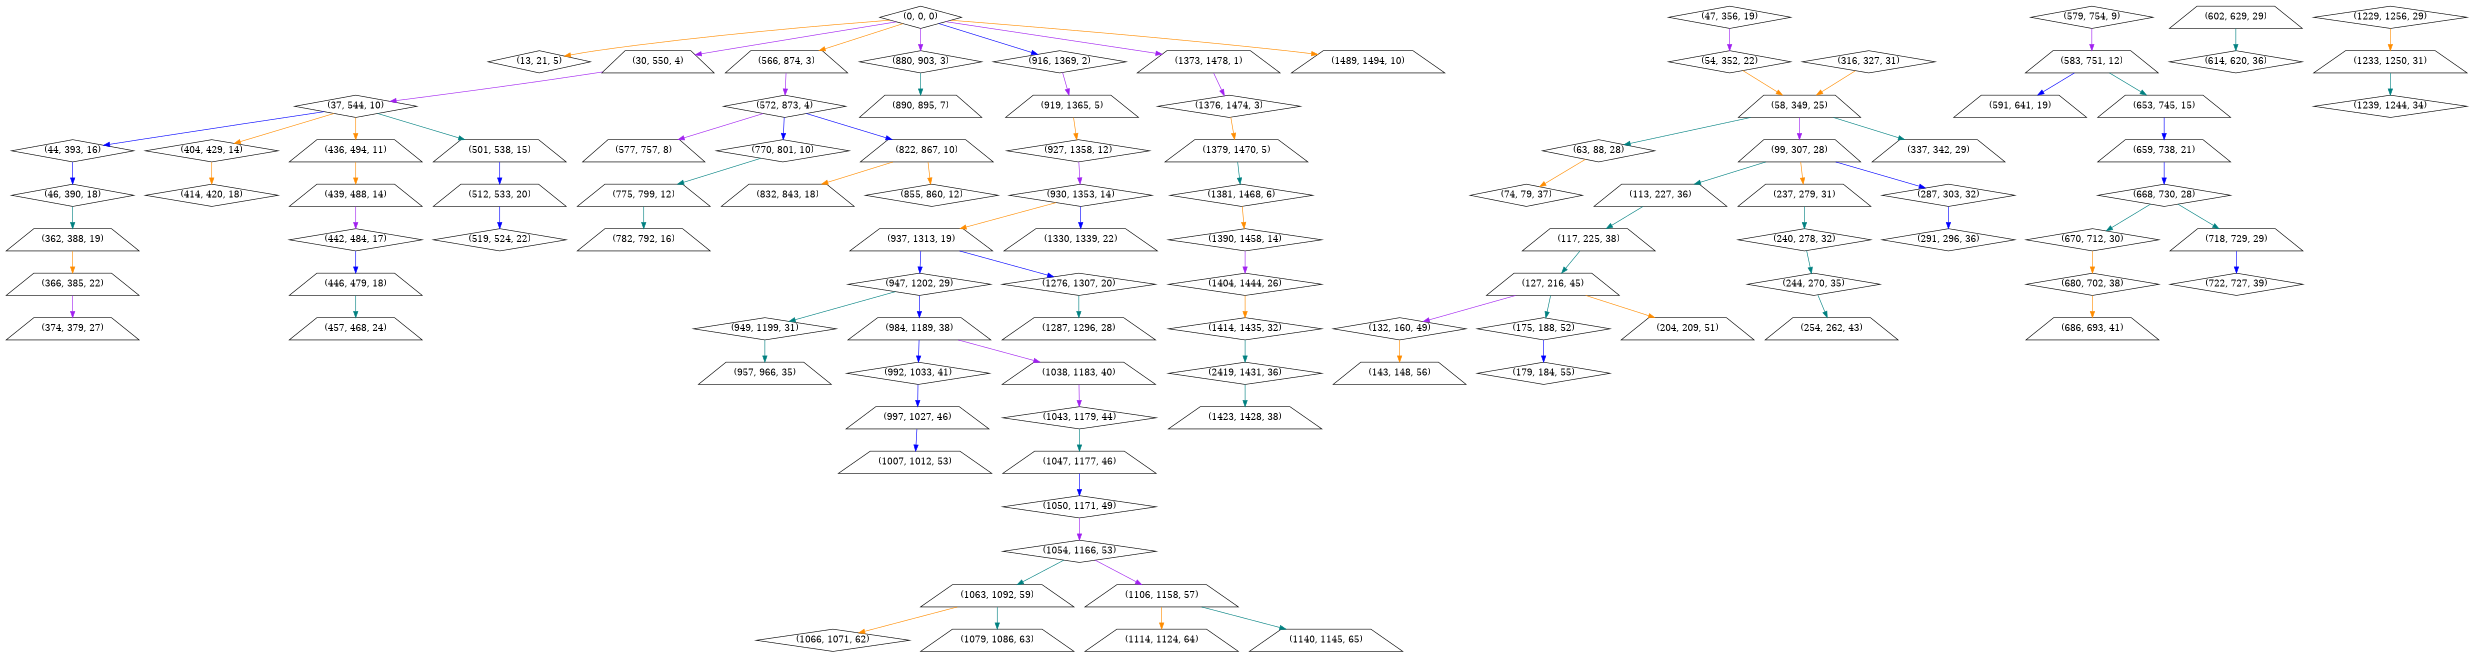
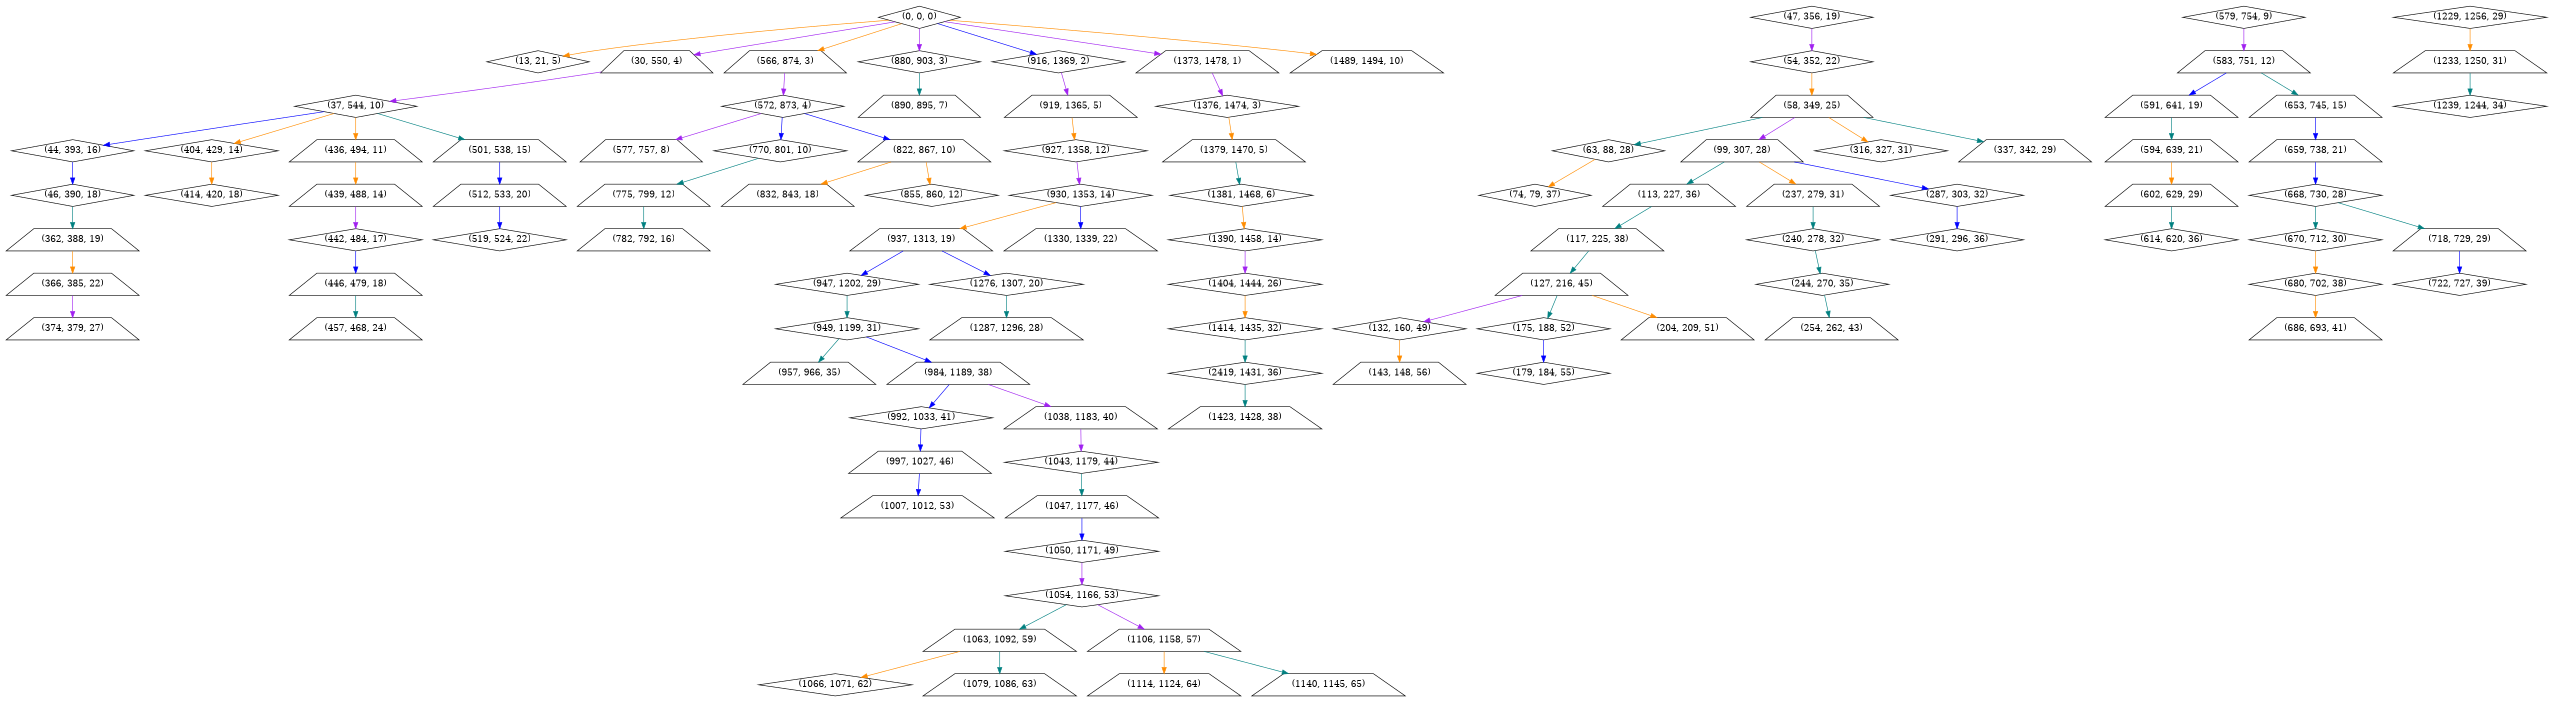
edge "(316, 327, 31)" -> "(58, 349, 25)": reversed
node "(594, 639, 21)": added
edge "(947, 1202, 29)" -> "(984, 1189, 38)": now "(949, 1199, 31)" -> "(984, 1189, 38)"
